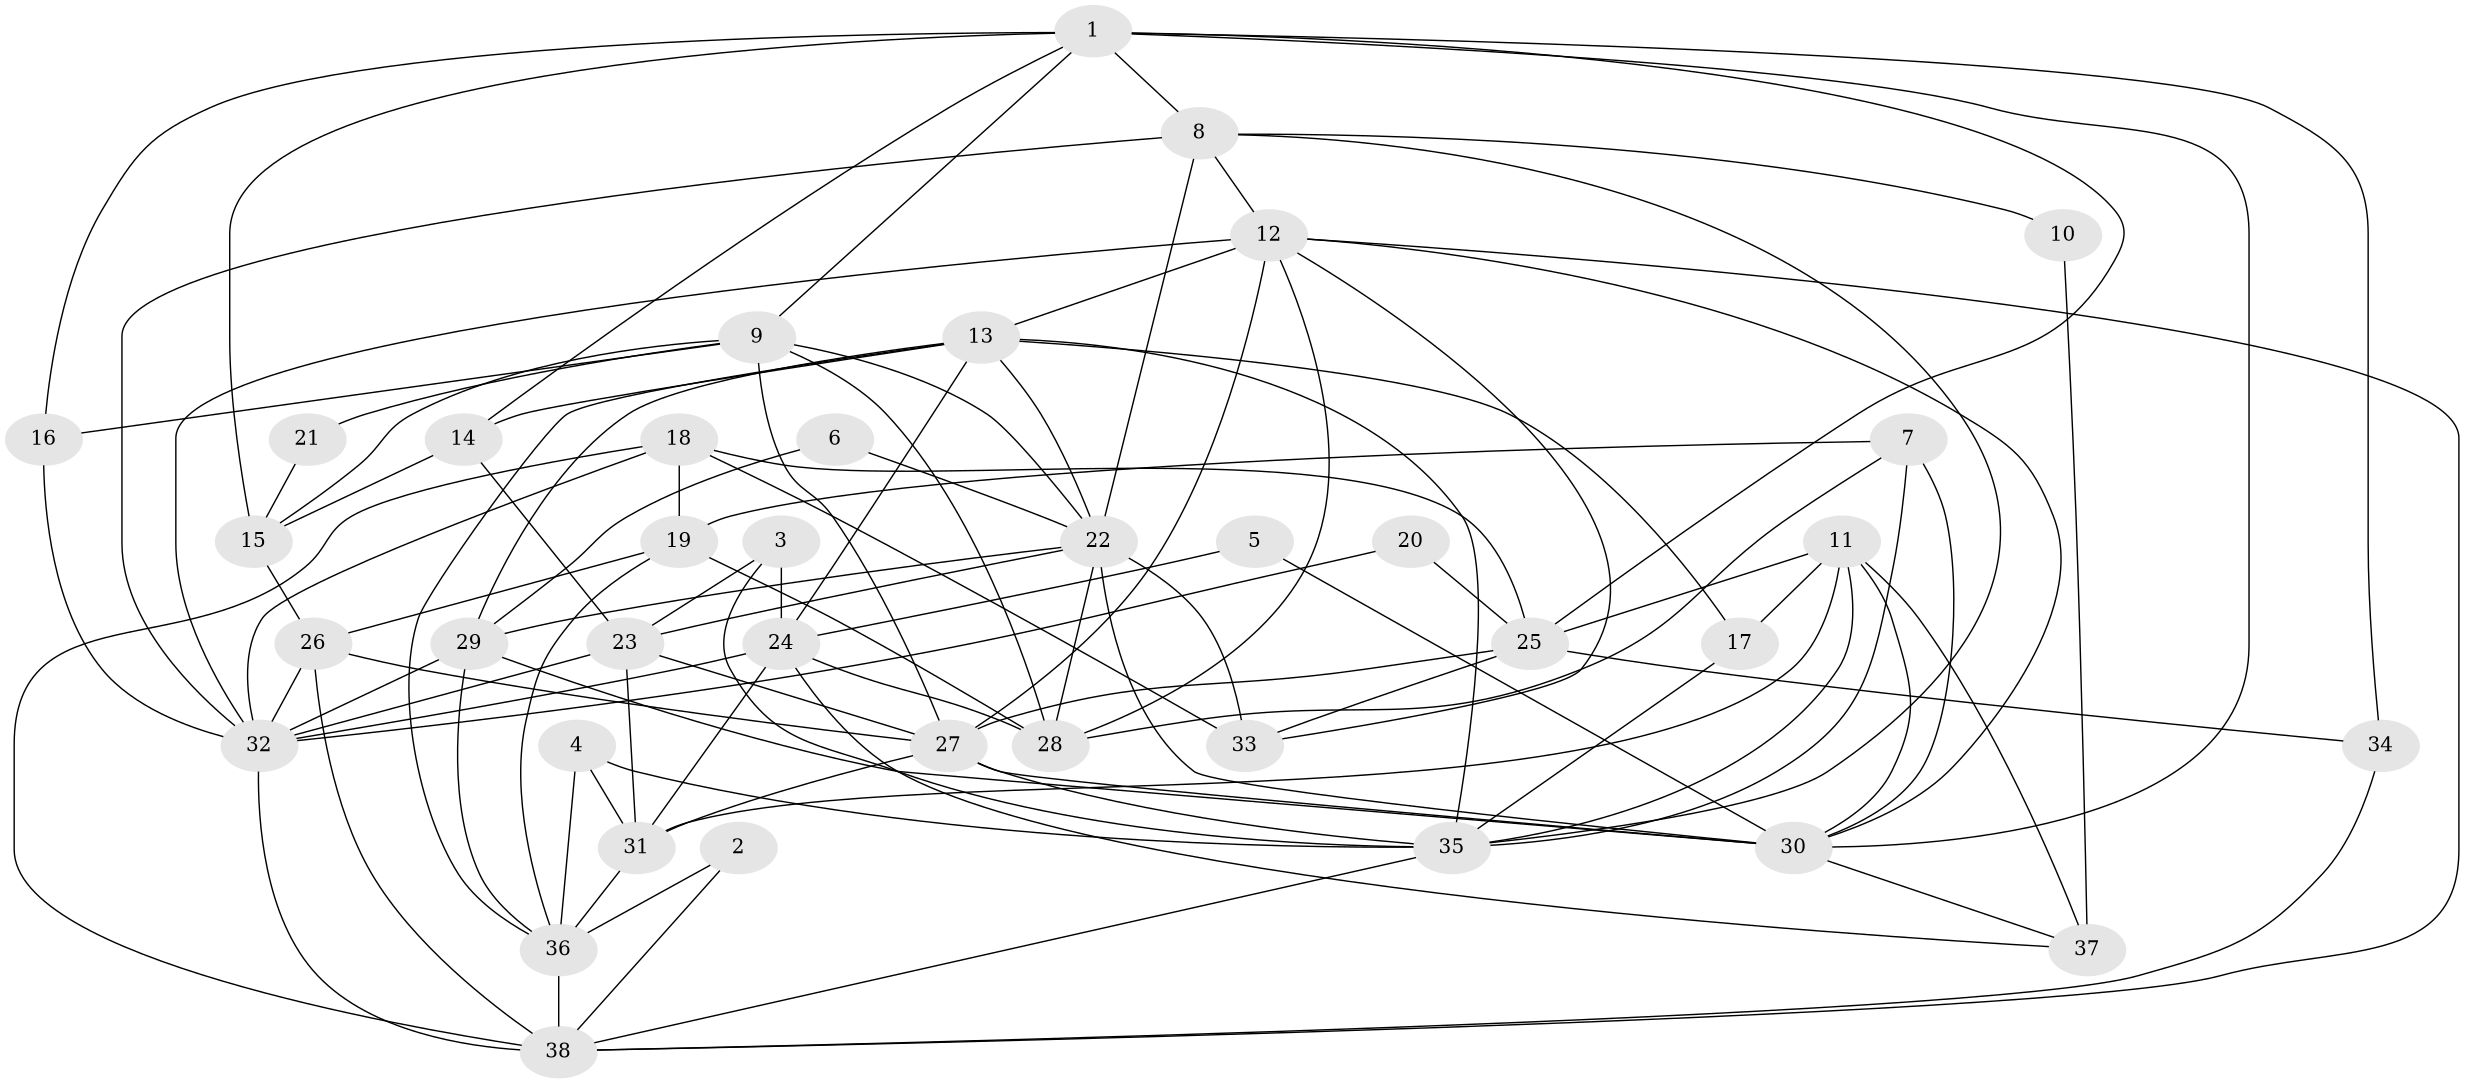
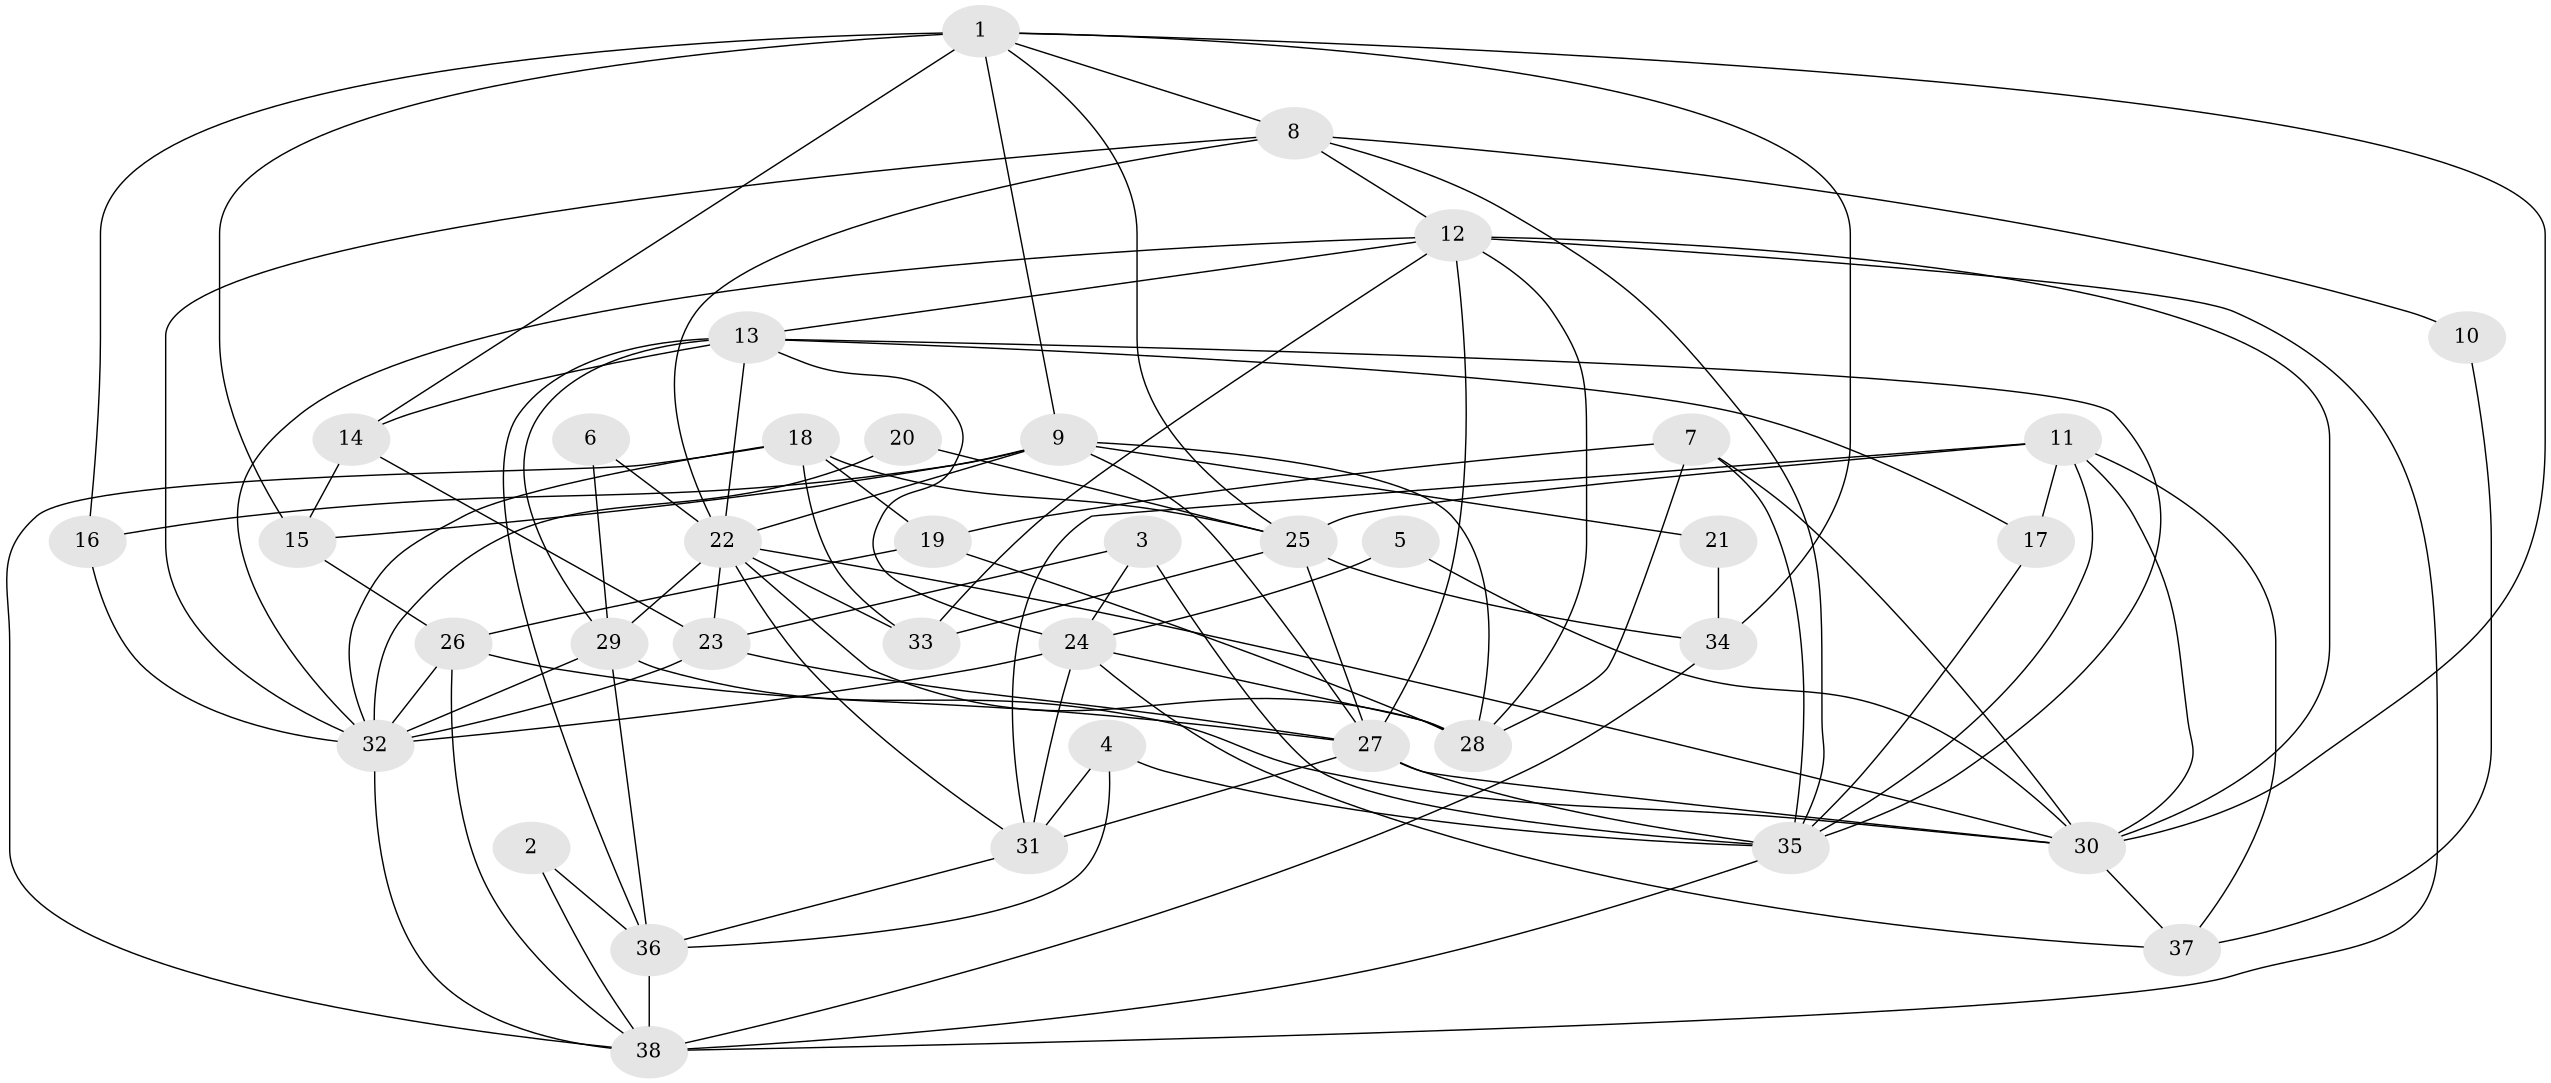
edge "21" -- "15": now "21" -- "34"
edge "19" -- "36": removed
edge "23" -- "31": now "22" -- "31"
